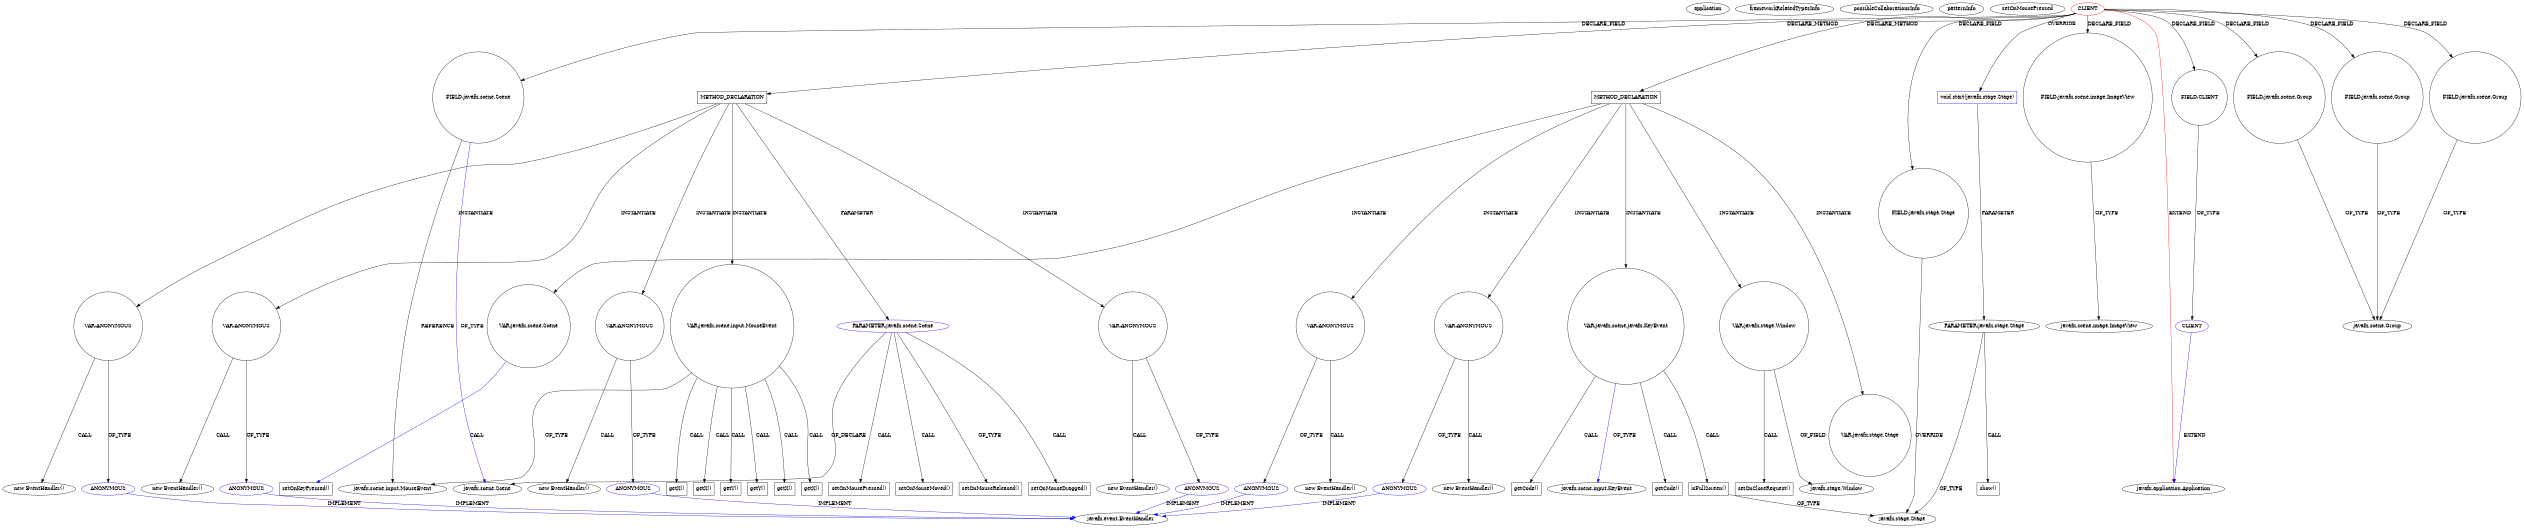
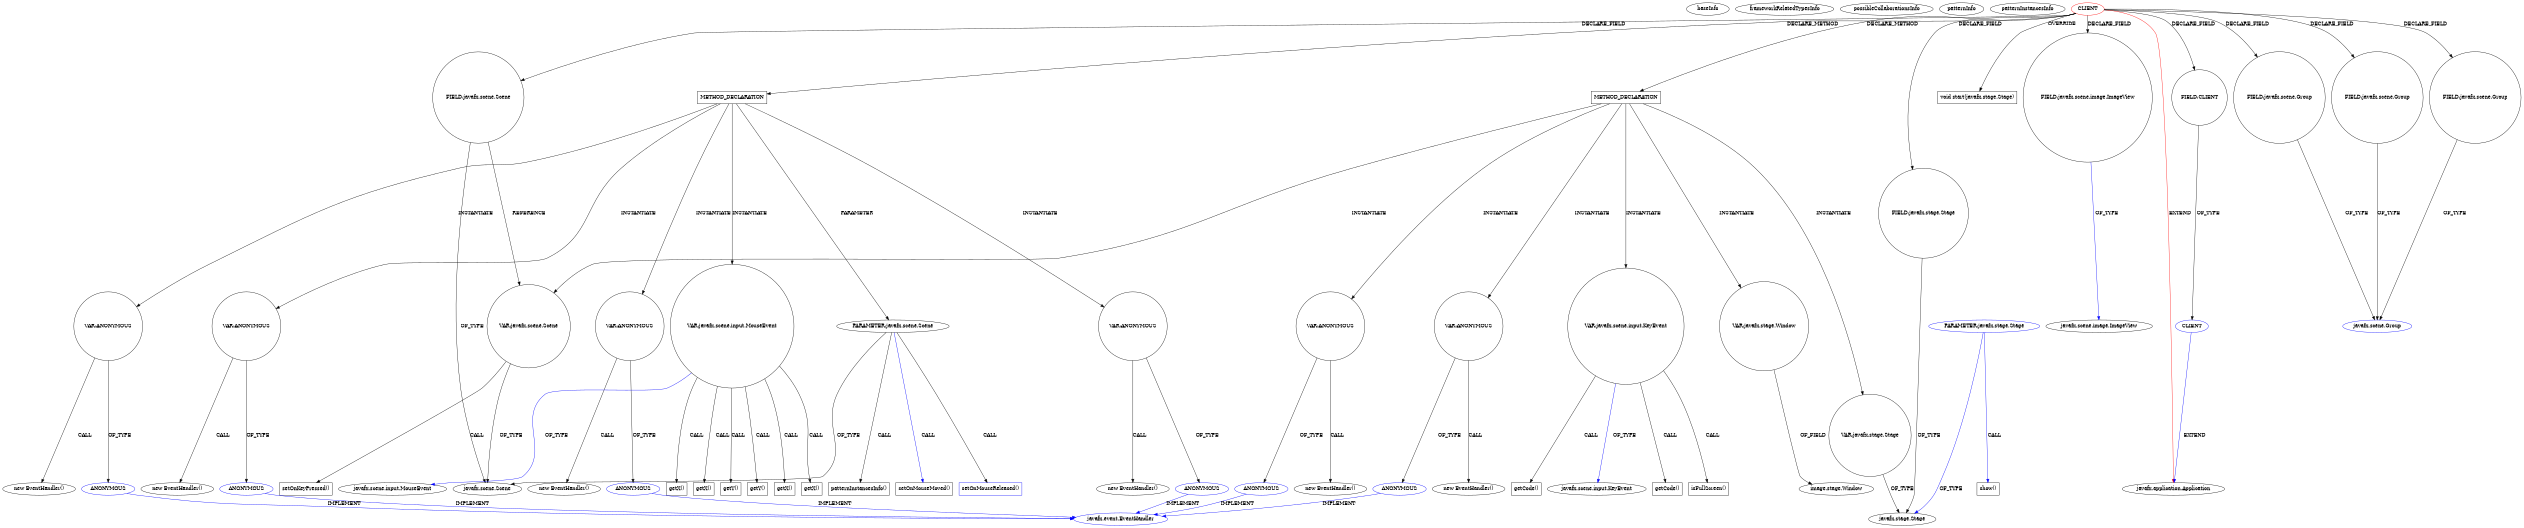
node "application": label "application" -> "baseInfo"
node "setOnMousePressed": label "setOnMousePressed" -> "patternInstancesInfo"
node "void start(javafx.stage.Stage)": color blue -> black
edge "void start(javafx.stage.Stage)" -> "PARAMETER:javafx.stage.Stage": removed, label "PARAMETER"
edge "FIELD:javafx.scene.image.ImageView" -> "javafx.scene.image.ImageView": color black -> blue
edge "FIELD:javafx.scene.Scene" -> "javafx.scene.input.MouseEvent": now "FIELD:javafx.scene.Scene" -> "VAR:javafx.scene.Scene"
edge "FIELD:javafx.scene.Scene" -> "javafx.scene.Scene": color blue -> black
node "PARAMETER:javafx.scene.Scene": color blue -> black
node "VAR:javafx.scene.javafx.KeyEvent": label "VAR:javafx.scene.javafx.KeyEvent" -> "VAR:javafx.scene.input.KeyEvent"
node "PARAMETER:javafx.stage.Stage": color black -> blue
node "javafx.scene.Group": color black -> blue
edge "VAR:javafx.scene.input.MouseEvent" -> "javafx.scene.input.MouseEvent": color black -> blue
edge "PARAMETER:javafx.scene.Scene" -> "setOnMouseMoved()": color black -> blue
edge "PARAMETER:javafx.stage.Stage" -> "show()": color black -> blue
edge "VAR:javafx.scene.Scene" -> "javafx.scene.Scene": added, label "OF_TYPE"
edge "VAR:javafx.scene.Scene" -> "setOnKeyPressed()": color blue -> black
edge "PARAMETER:javafx.stage.Stage" -> "javafx.stage.Stage": color black -> blue
edge "PARAMETER:javafx.scene.Scene" -> "javafx.scene.Scene": label "OF_DECLARE" -> "OF_TYPE"
edge "PARAMETER:javafx.scene.Scene" -> "setOnMouseReleased()": label "OF_TYPE" -> "CALL"
edge "FIELD:javafx.stage.Stage" -> "javafx.stage.Stage": label "OVERRIDE" -> "OF_TYPE"
node "setOnMousePressed()": label "setOnMousePressed()" -> "patternInstancesInfo()"
node "setOnMouseReleased()": color black -> blue
node "setOnMouseDragged()": removed
node "setOnCloseRequest()": removed
node "javafx.stage.Window": label "javafx.stage.Window" -> "image.stage.Window"
edge "isFullScreen()" -> "javafx.stage.Stage": now "VAR:javafx.stage.Stage" -> "javafx.stage.Stage"
node "javafx.event.EventHandler": color black -> blue
